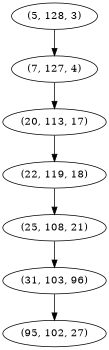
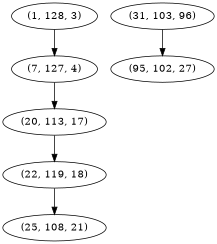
node "(5, 128, 3)": label "(5, 128, 3)" -> "(1, 128, 3)"
edge "(25, 108, 21)" -> "(31, 103, 96)": removed
